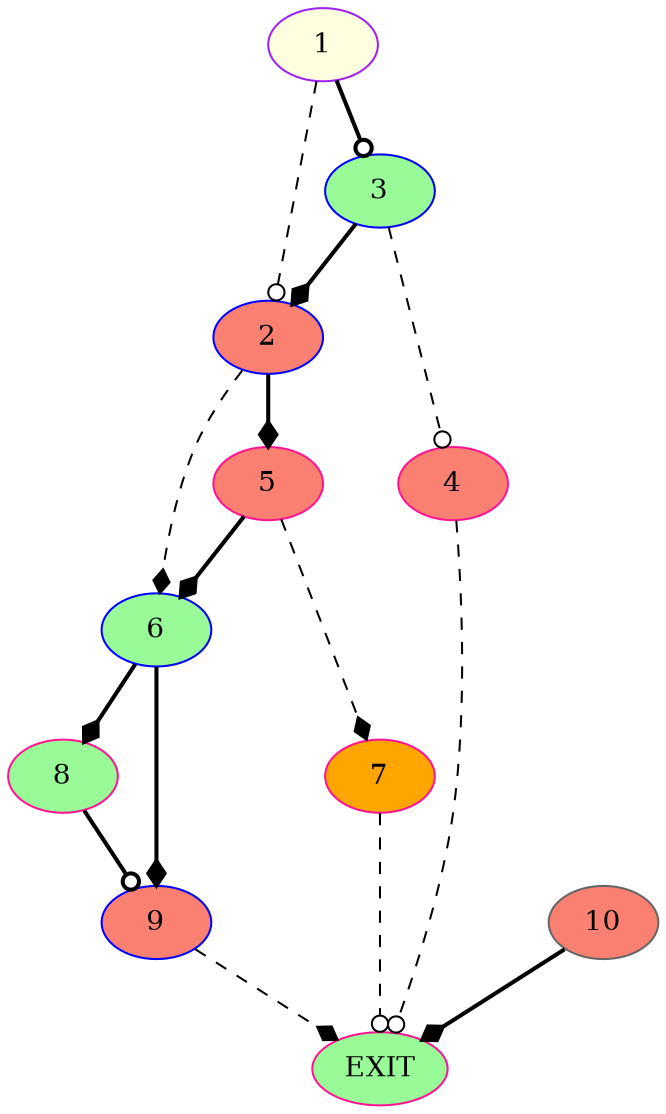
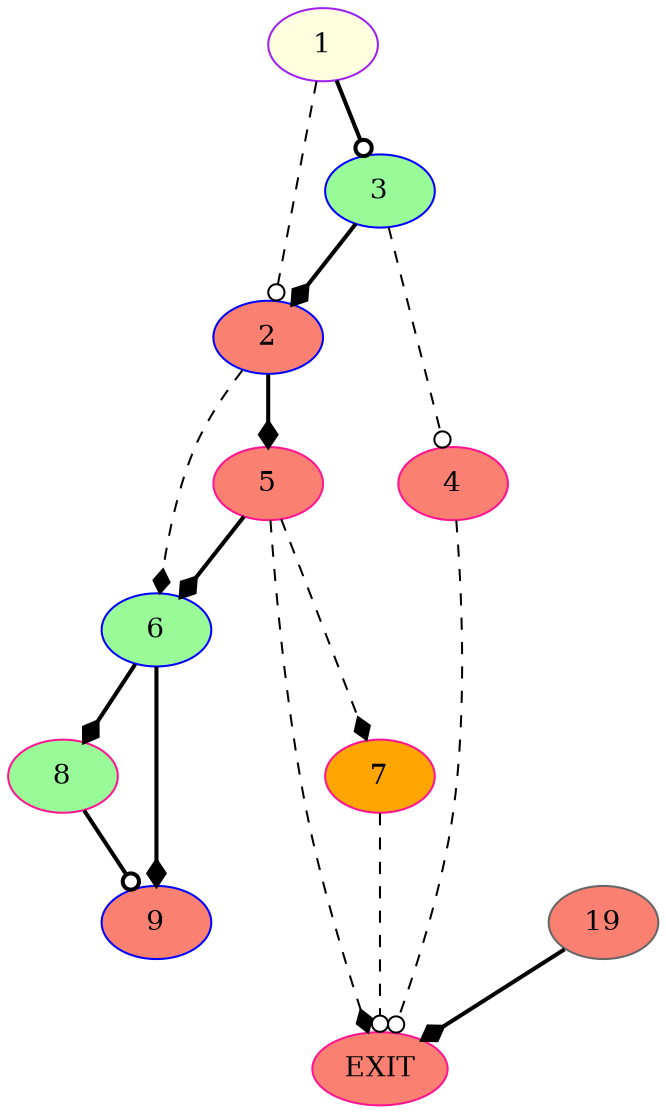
node "10": label "10" -> "19"
edge "9" -> "EXIT": now "5" -> "EXIT"
node "EXIT": fillcolor palegreen -> salmon
